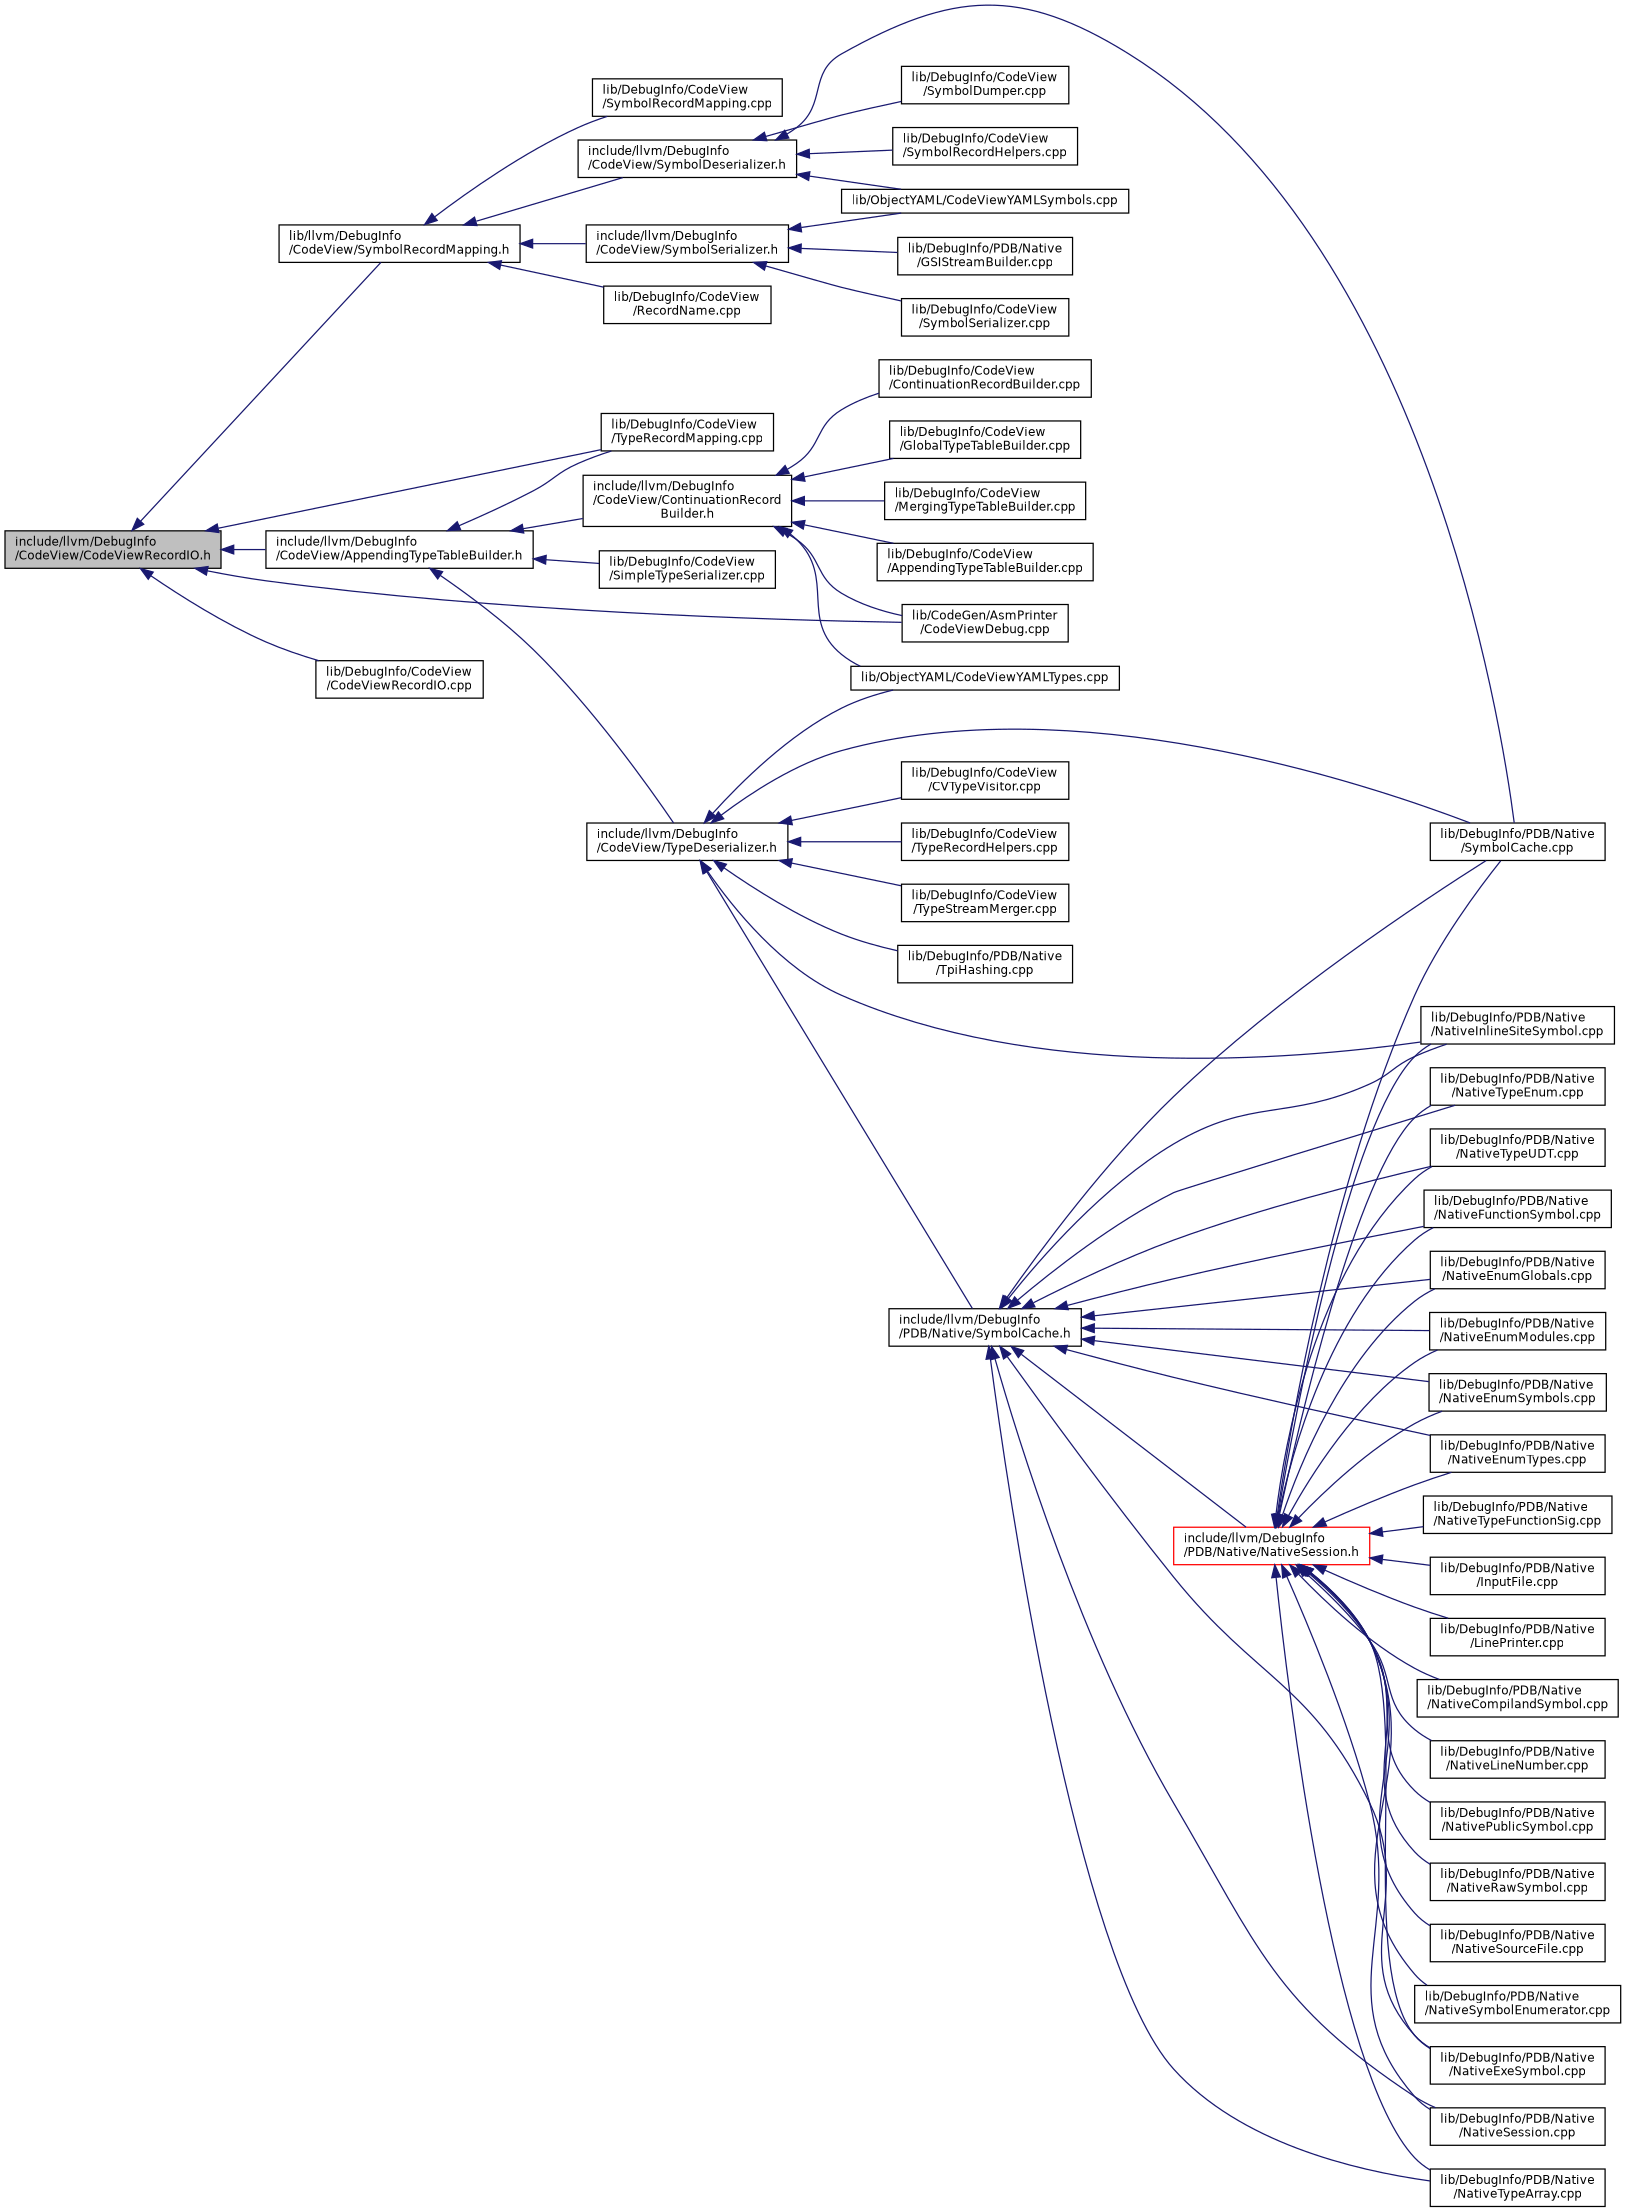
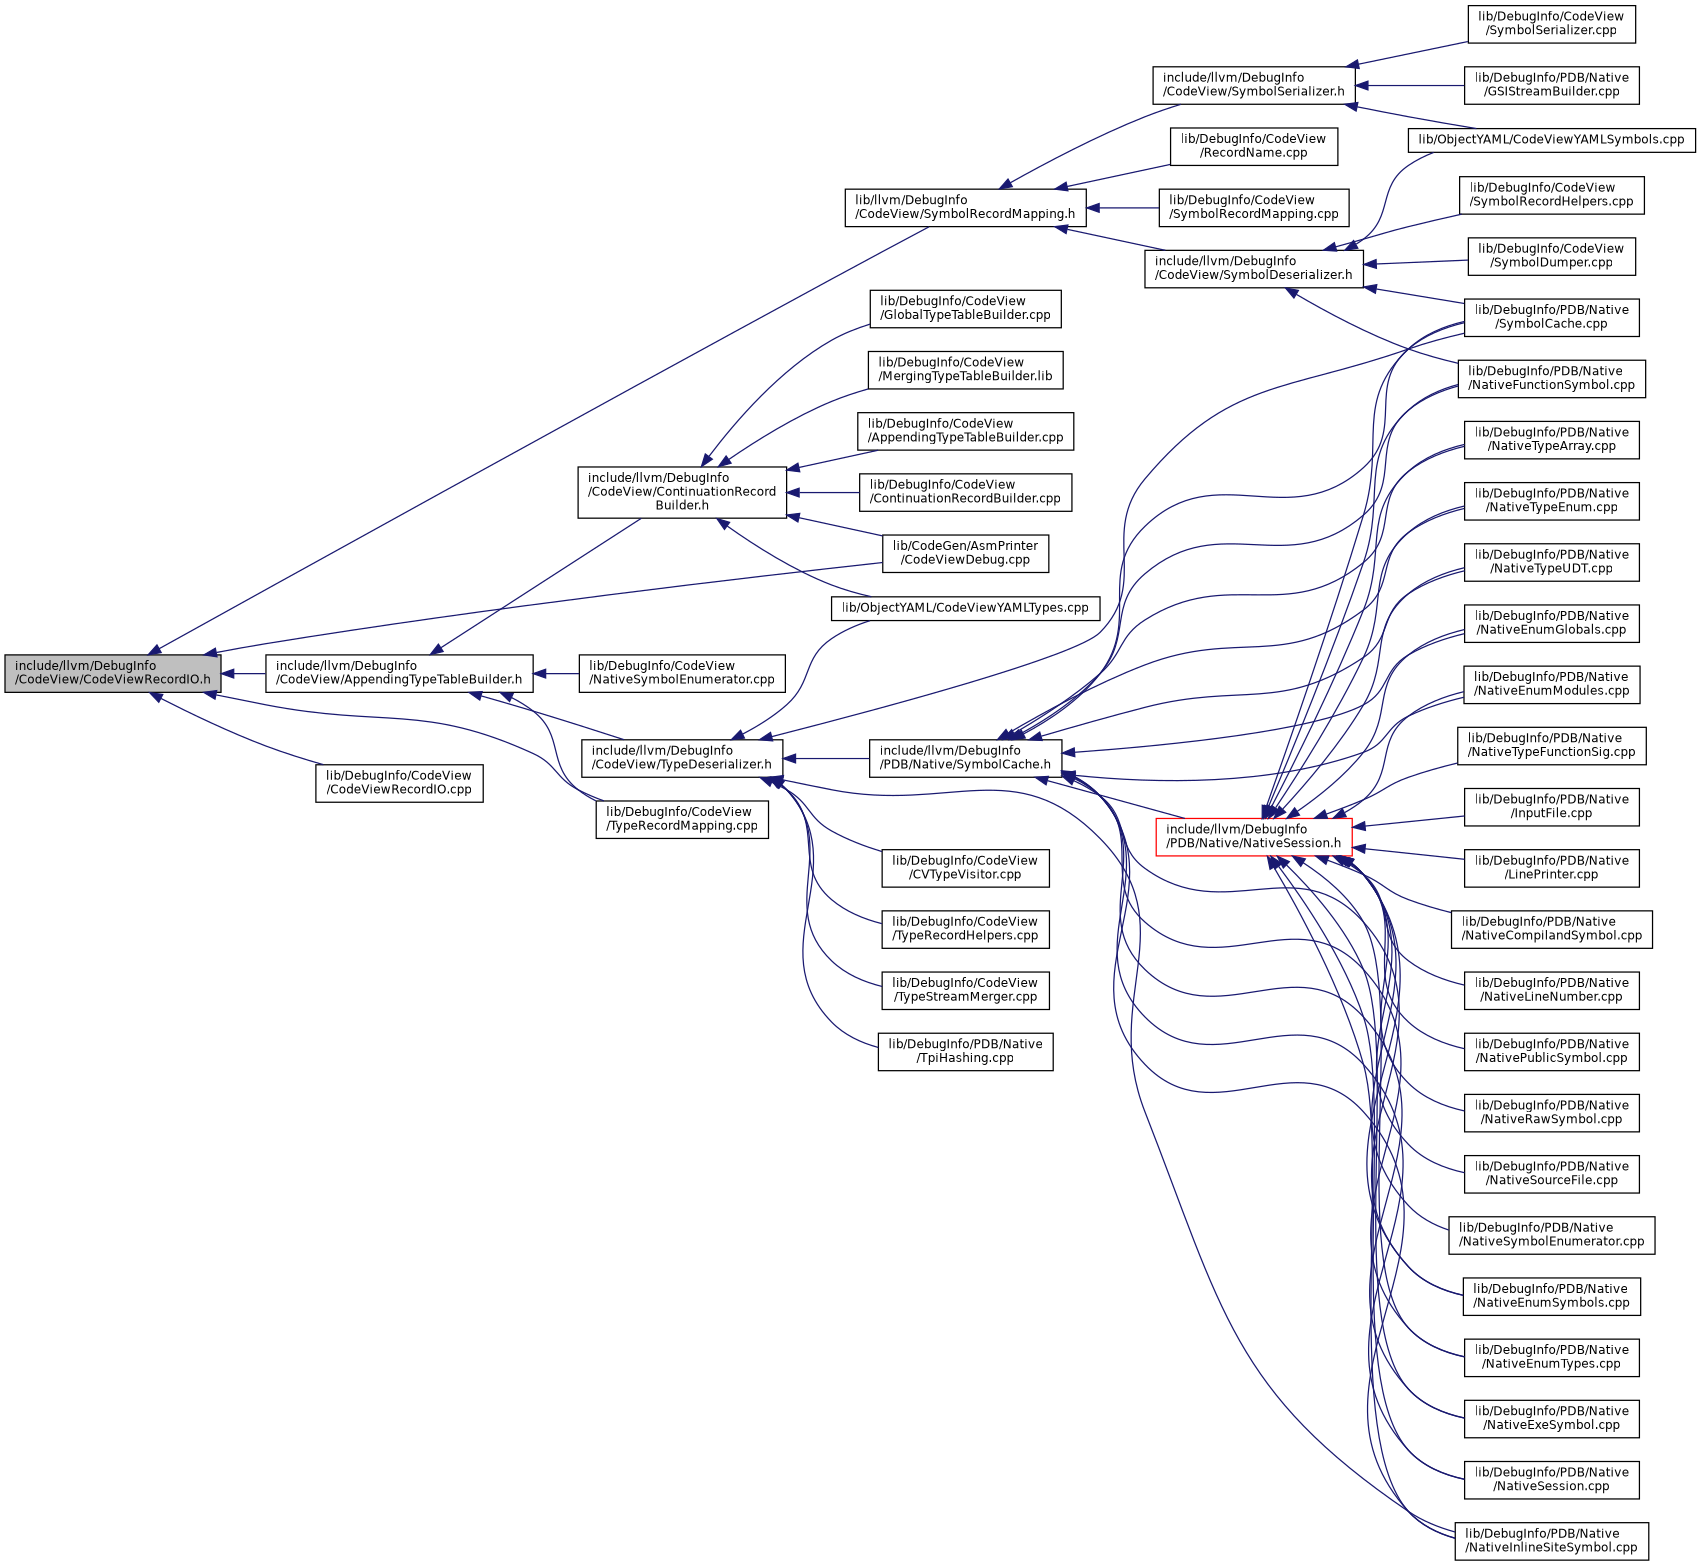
edge "lib/DebugInfo/PDB/Native /NativeFunctionSymbol.cpp" -> "include/llvm/DebugInfo /CodeView/SymbolDeserializer.h": added
node "lib/DebugInfo/CodeView /MergingTypeTableBuilder.cpp": label "lib/DebugInfo/CodeView /MergingTypeTableBuilder.cpp" -> "lib/DebugInfo/CodeView /MergingTypeTableBuilder.lib"
node "lib/DebugInfo/CodeView /SimpleTypeSerializer.cpp": label "lib/DebugInfo/CodeView /SimpleTypeSerializer.cpp" -> "lib/DebugInfo/CodeView /NativeSymbolEnumerator.cpp"
